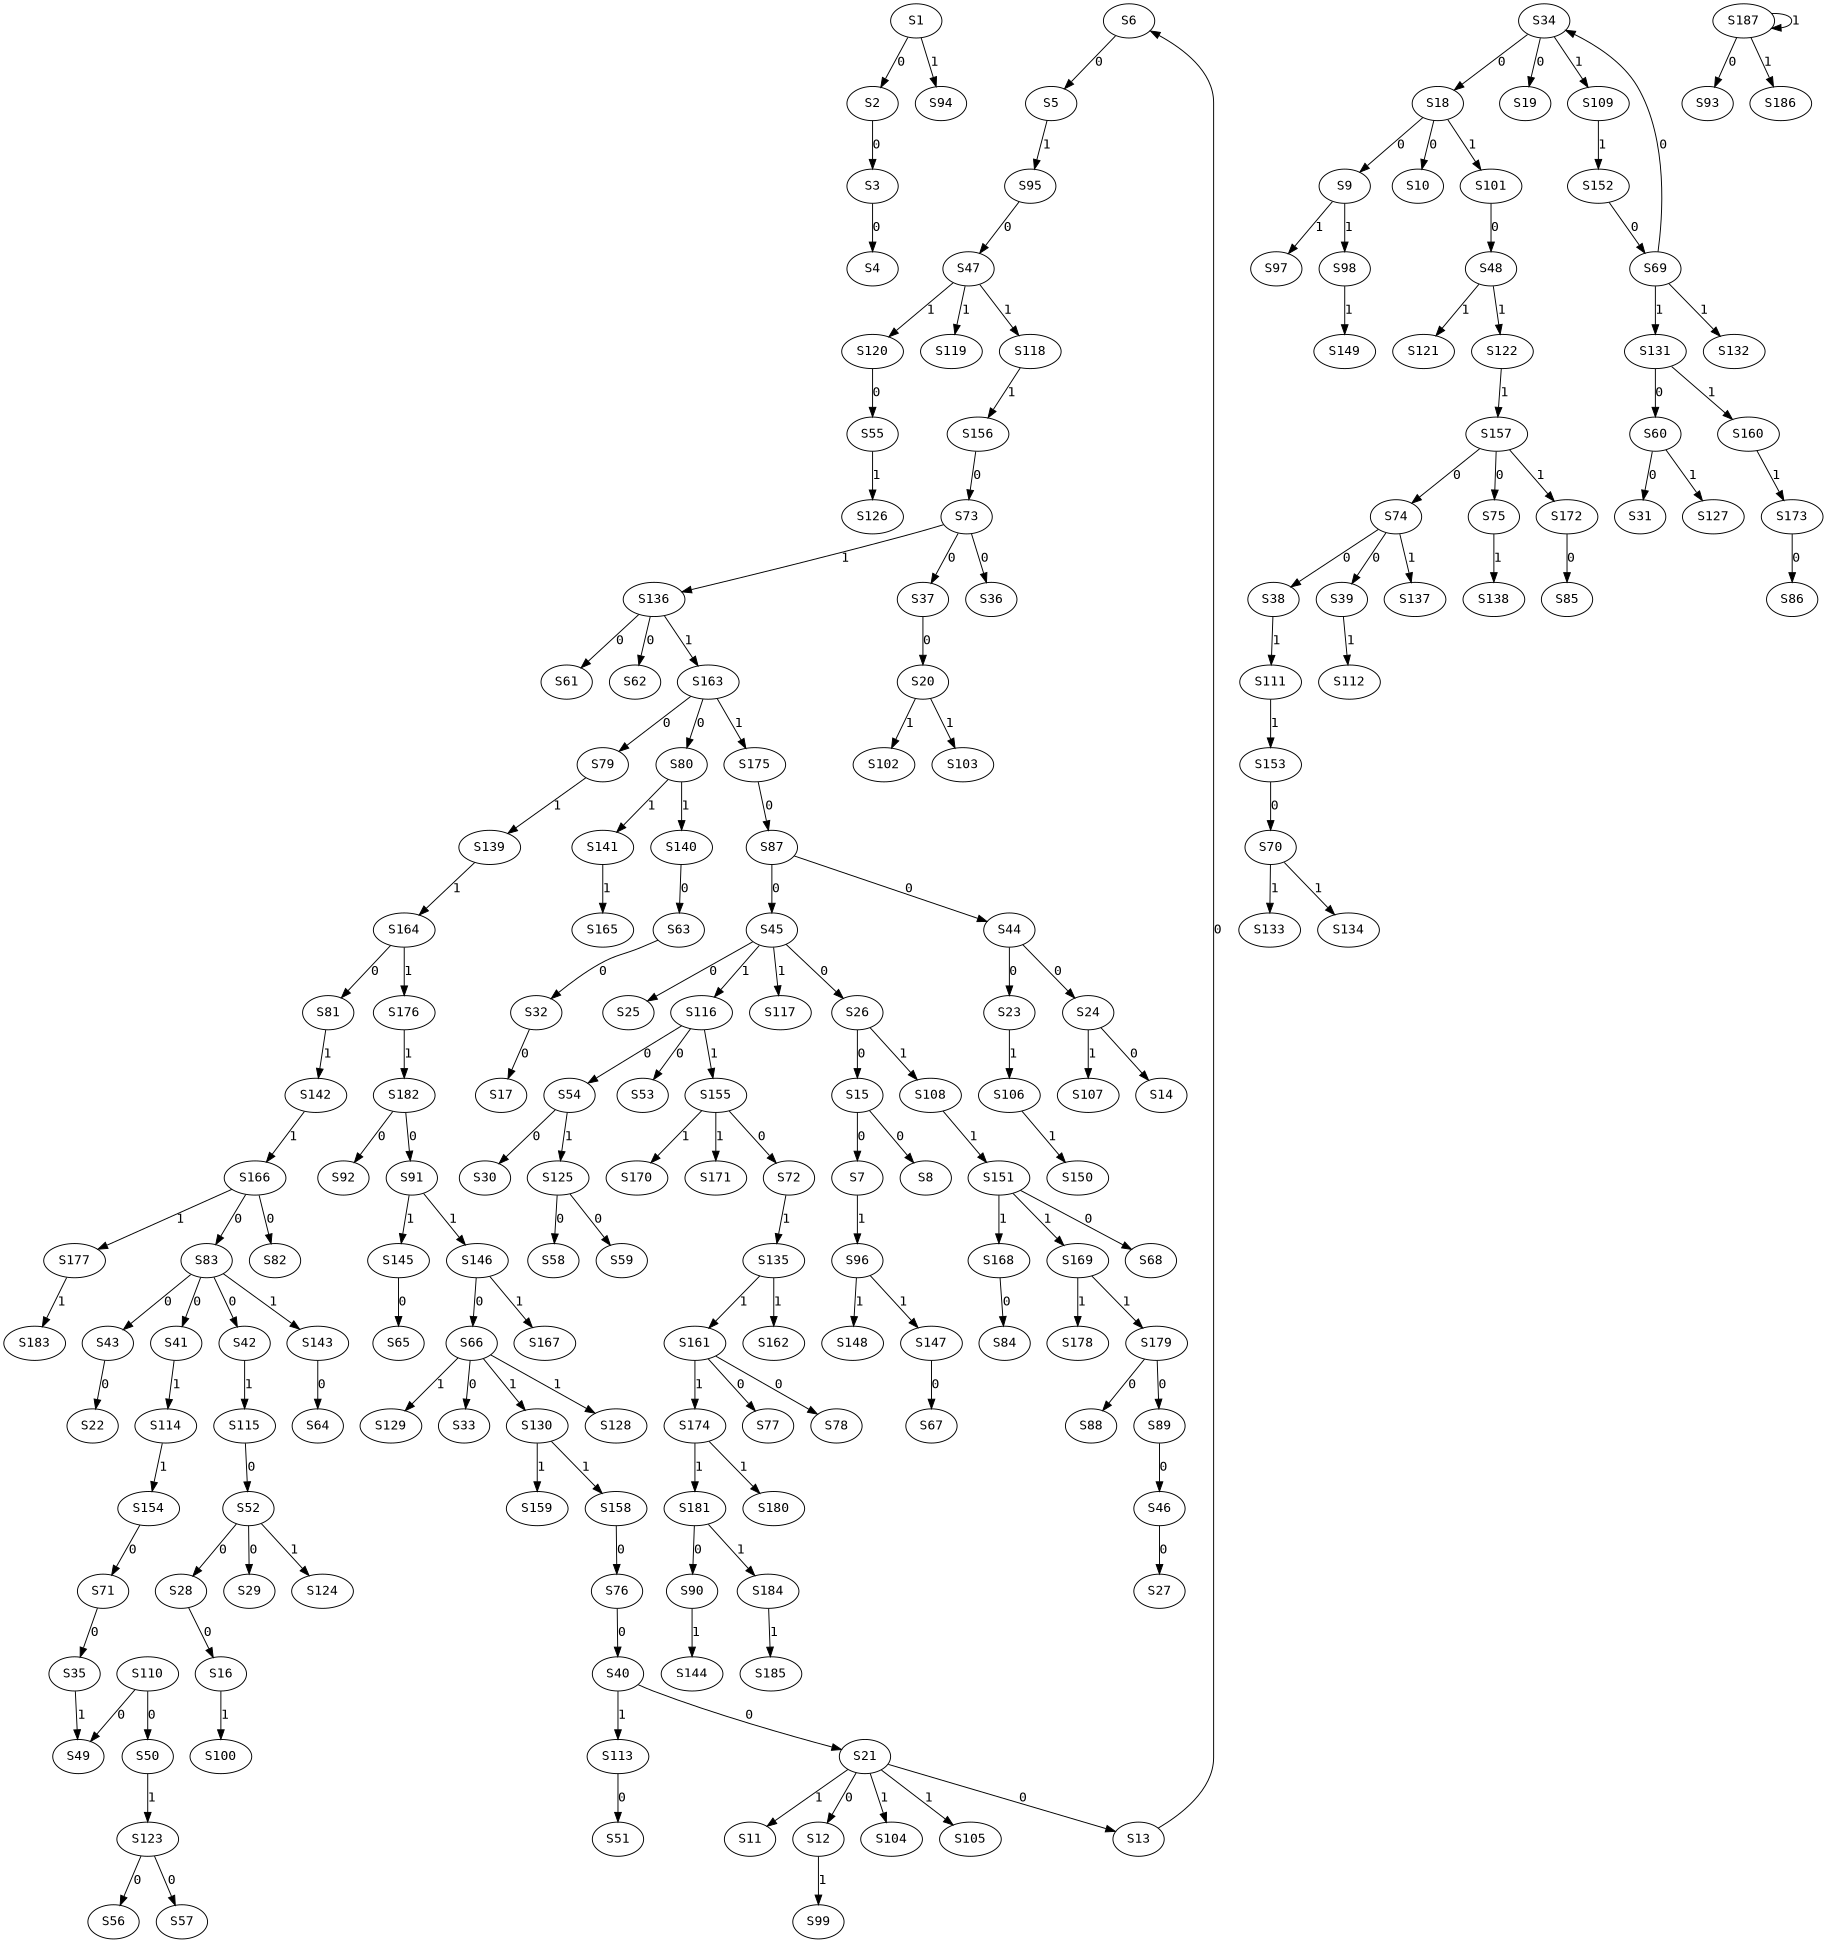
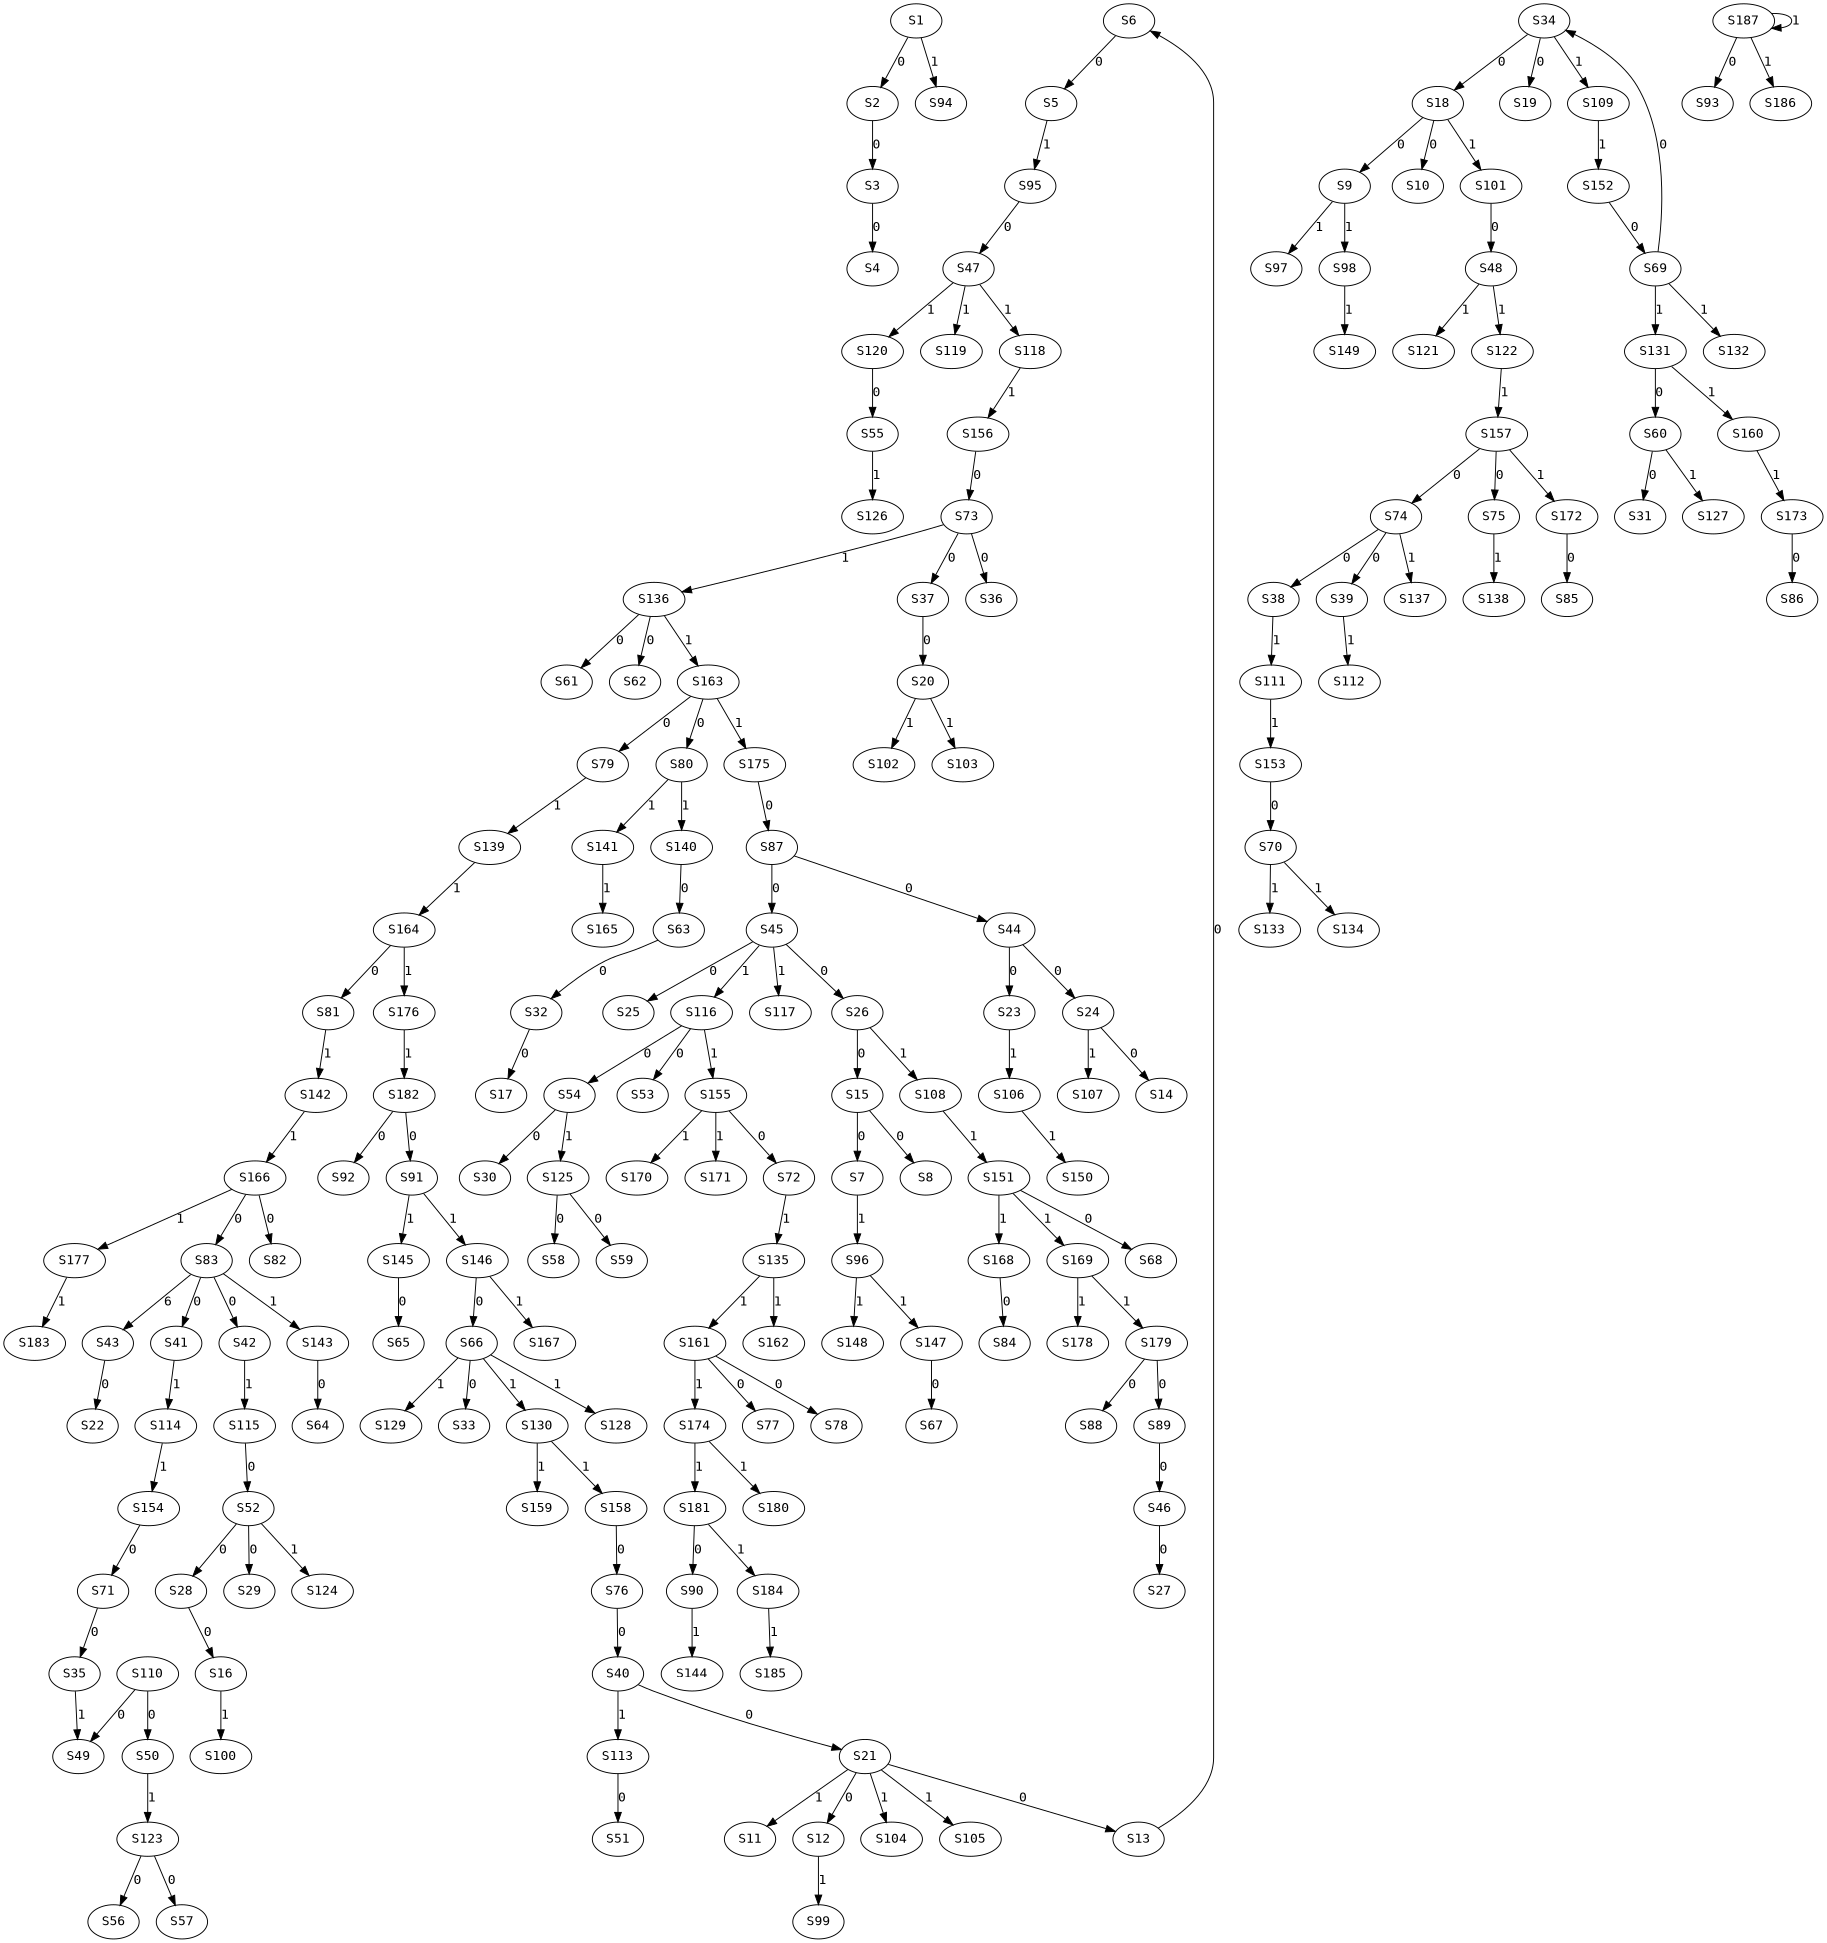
edge "S83" -> "S43": label "0" -> "6"
